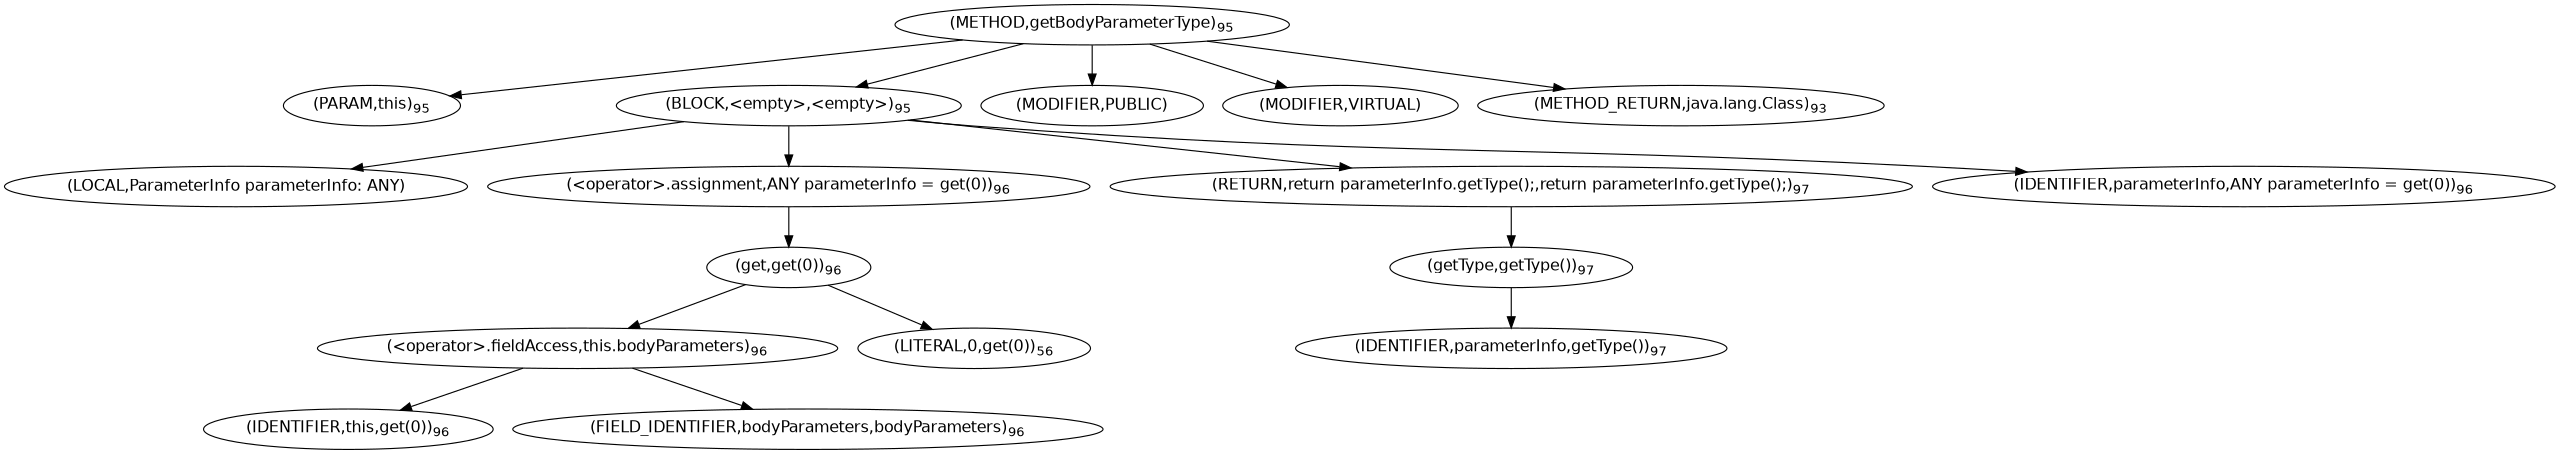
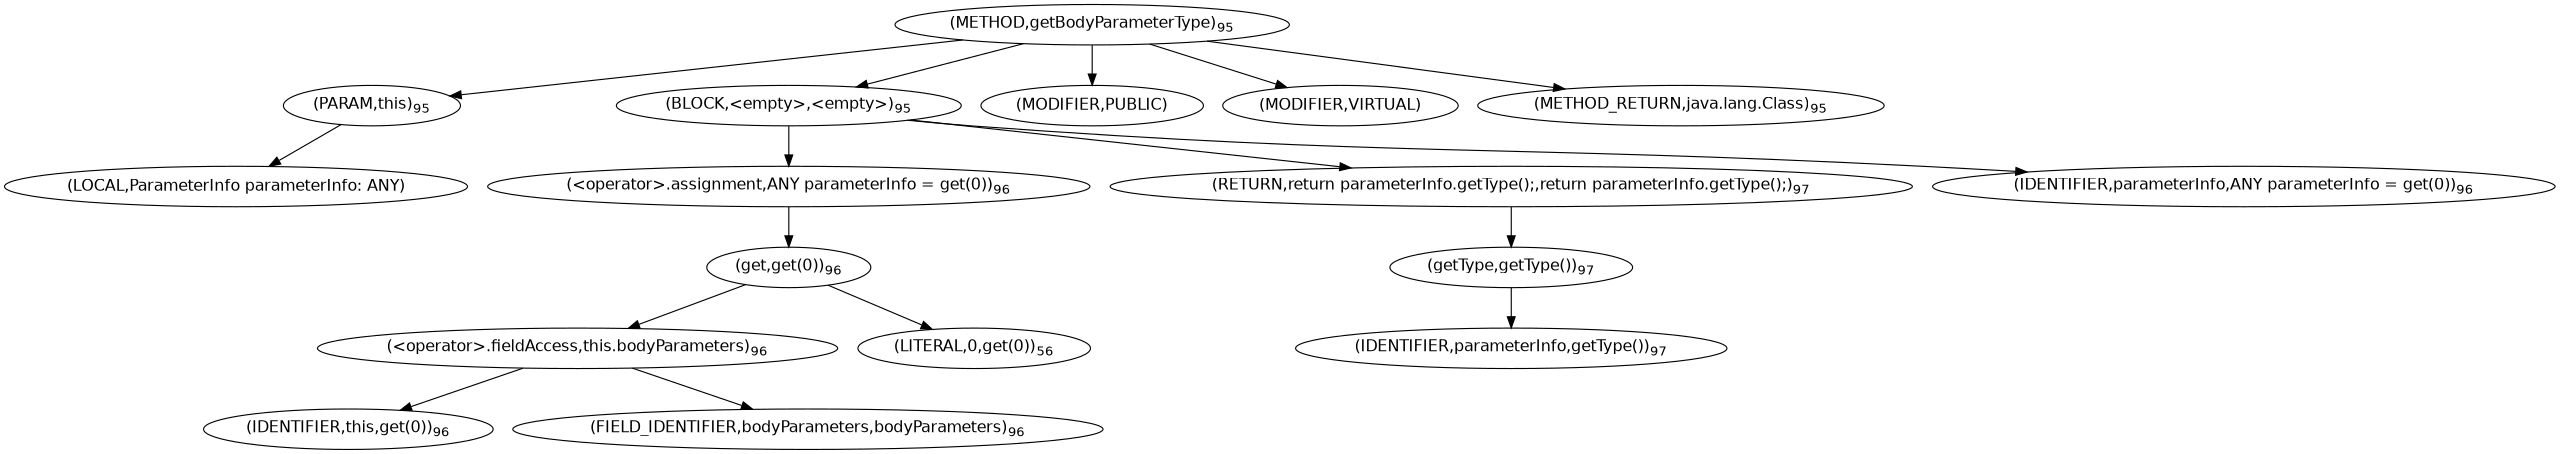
node "(METHOD_RETURN,java.lang.Class)": text "93" -> "95"
edge "(BLOCK,<empty>,<empty>)" -> "(LOCAL,ParameterInfo parameterInfo: ANY)": now "(PARAM,this)" -> "(LOCAL,ParameterInfo parameterInfo: ANY)"
